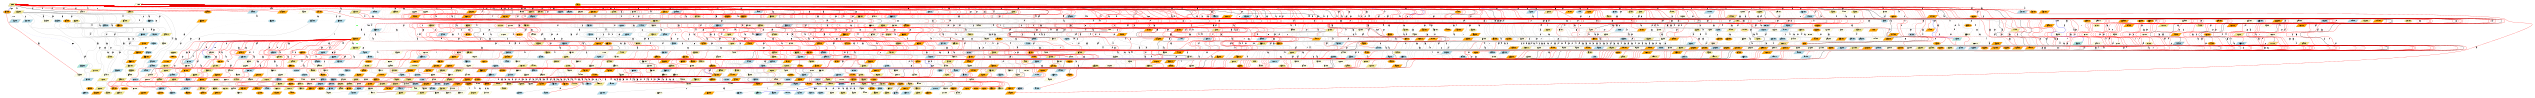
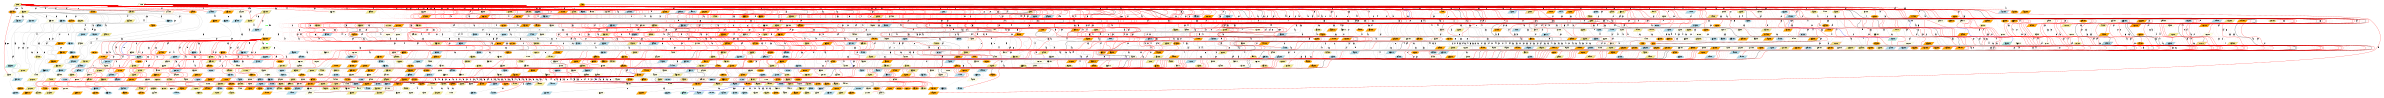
node "666/0.0": removed
